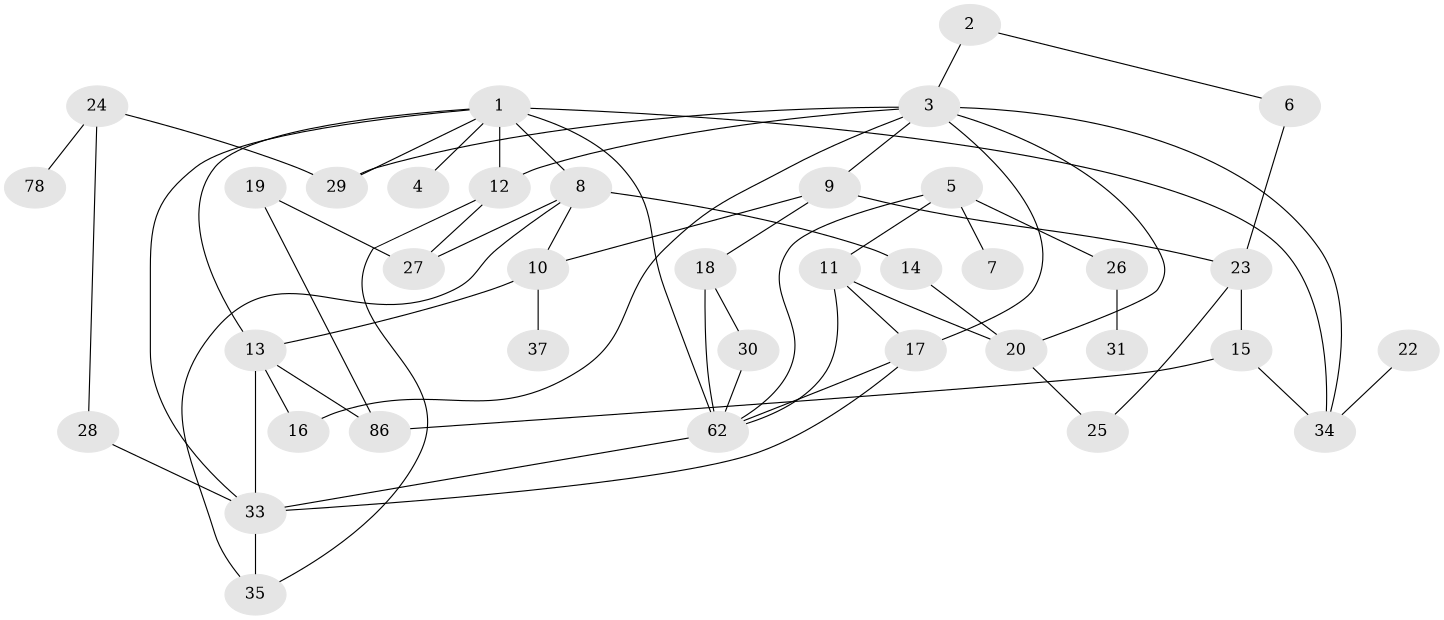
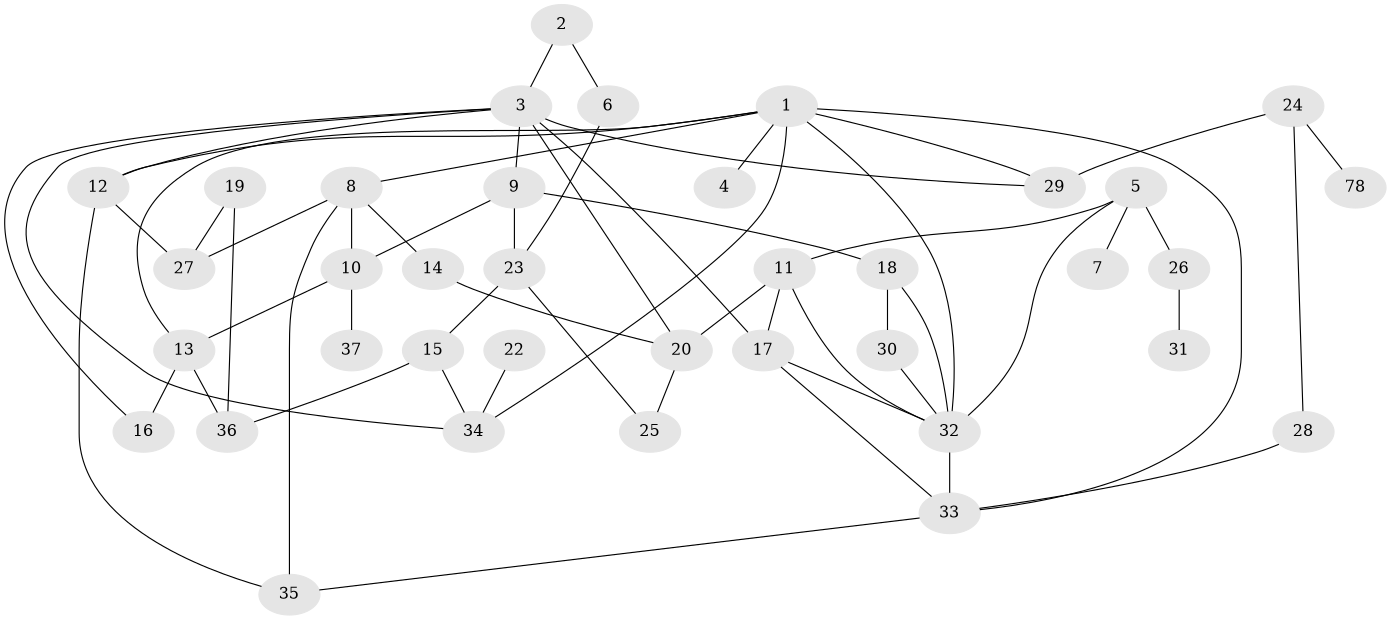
edge "13" -- "33": removed
node "86": label "86" -> "36"
node "62": label "62" -> "32"
